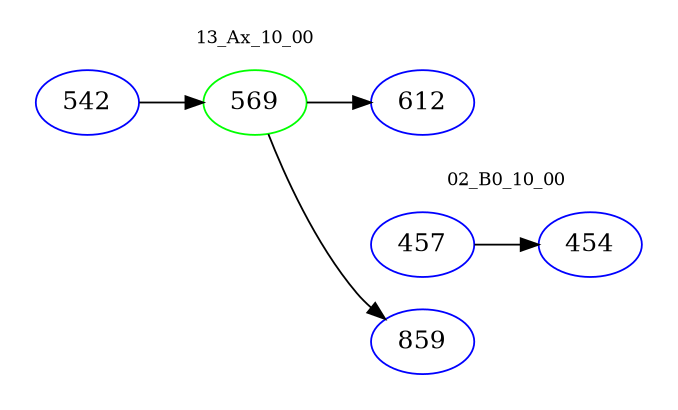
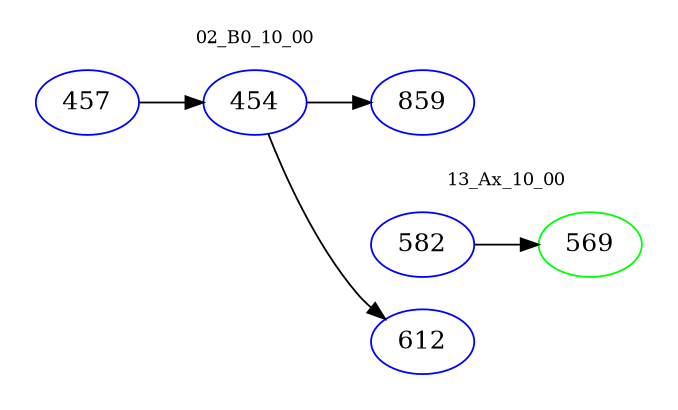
node "542": label "542" -> "582"
edge "569" -> "612": now "454" -> "612"
edge "569" -> "859": now "454" -> "859"
